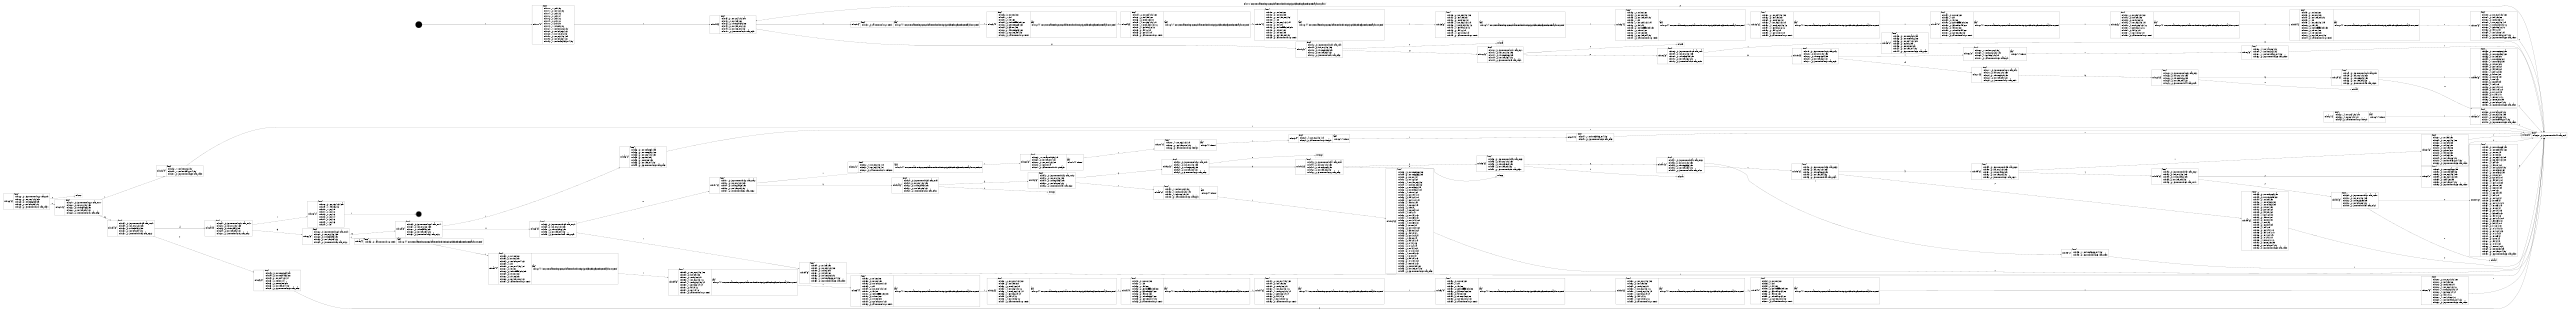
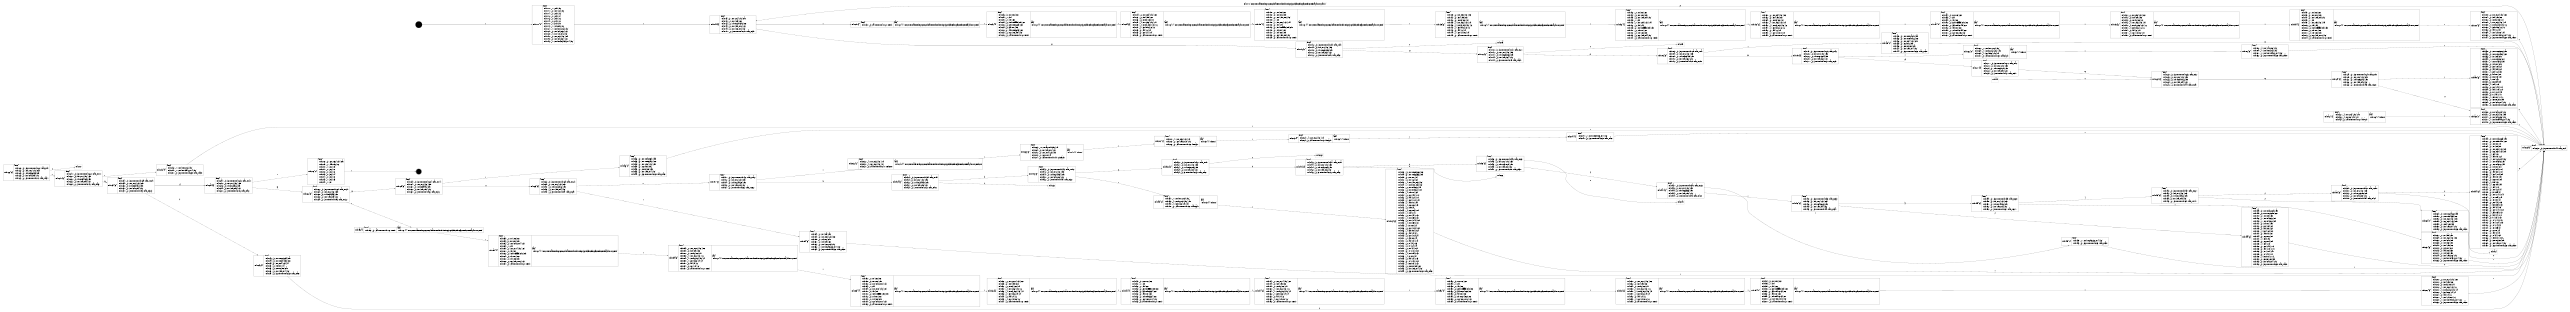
edge "0x401830 [25]" -> "0x401a49": reversed
